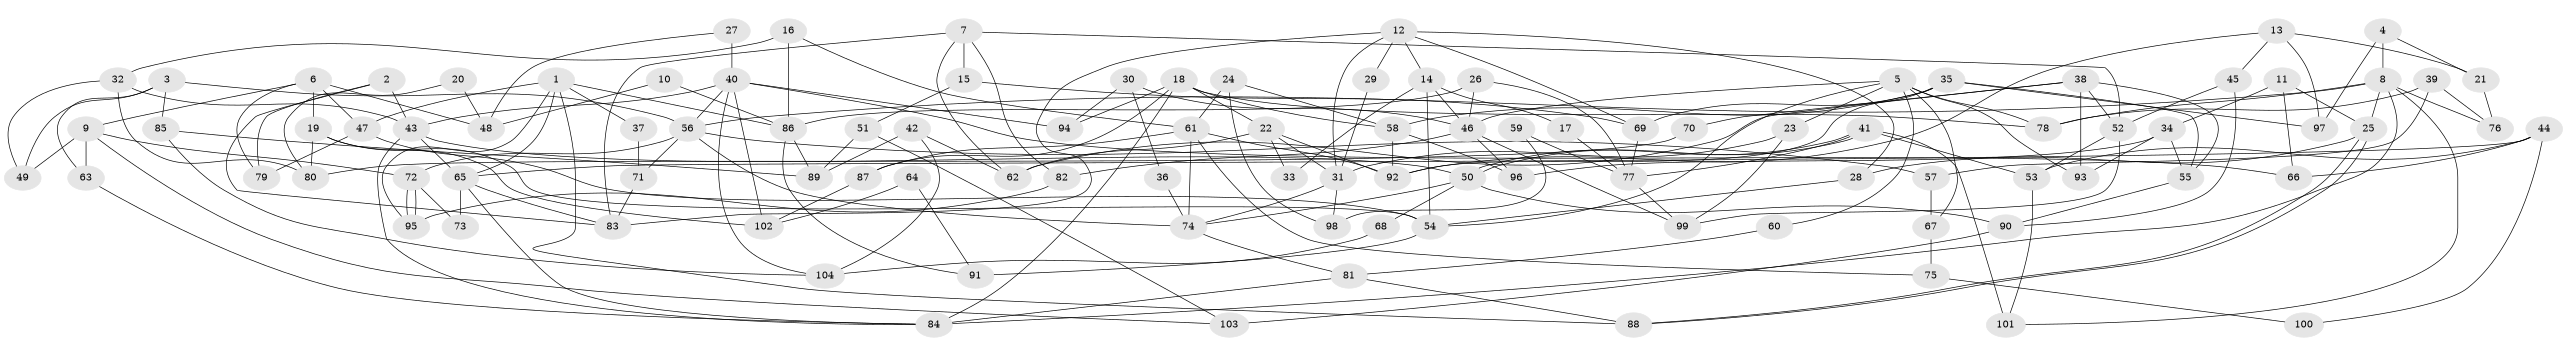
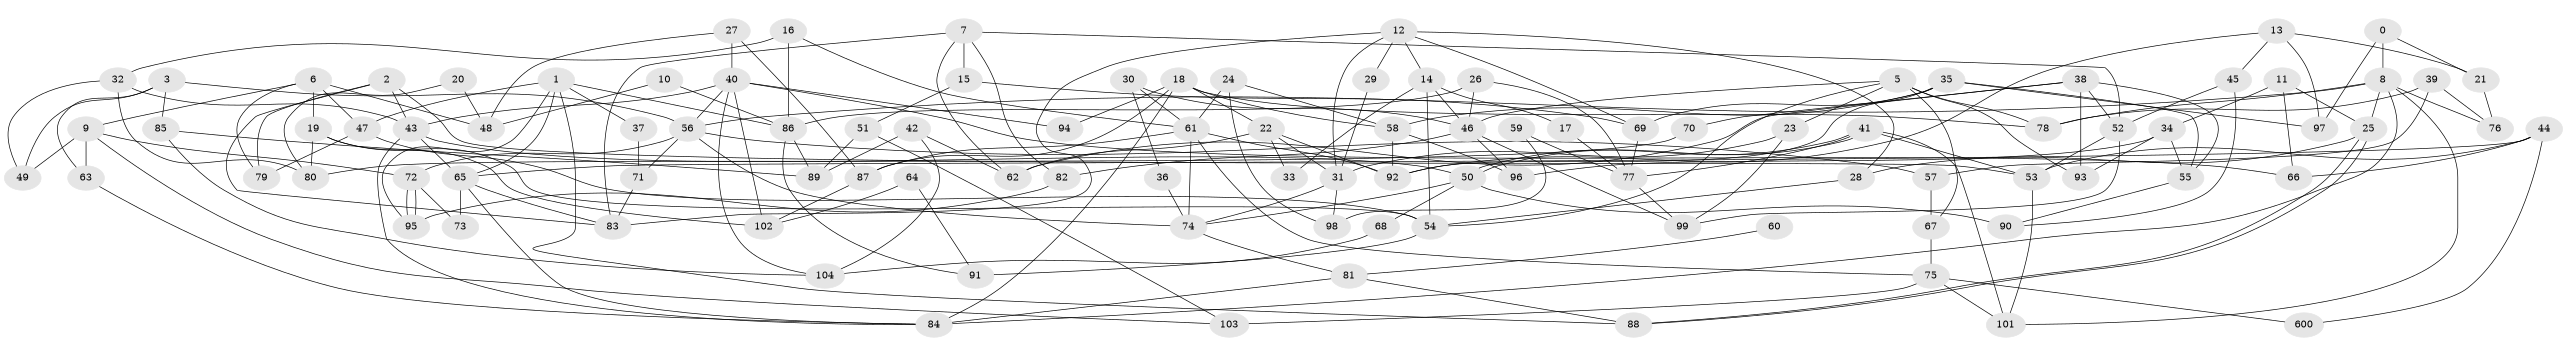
node "4": label "4" -> "0"
edge "27" -- "87": added
edge "30" -- "94": now "30" -- "61"
edge "2" -- "53": added
edge "5" -- "60": removed
edge "90" -- "103": now "75" -- "103"
edge "75" -- "101": added
node "100": label "100" -> "600"
